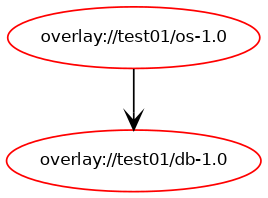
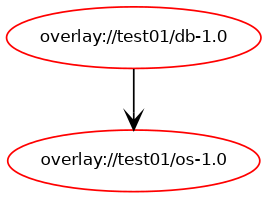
edge "overlay://test01/os-1.0" -> "overlay://test01/db-1.0": reversed
